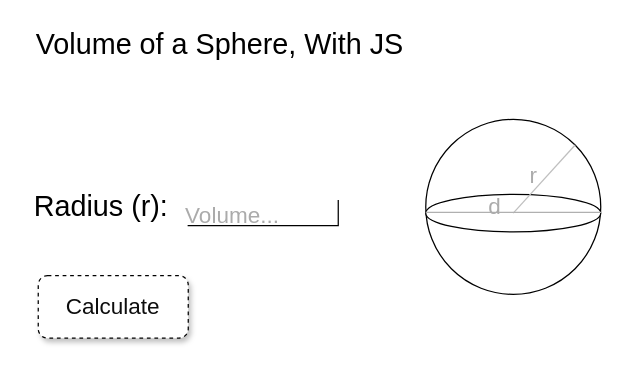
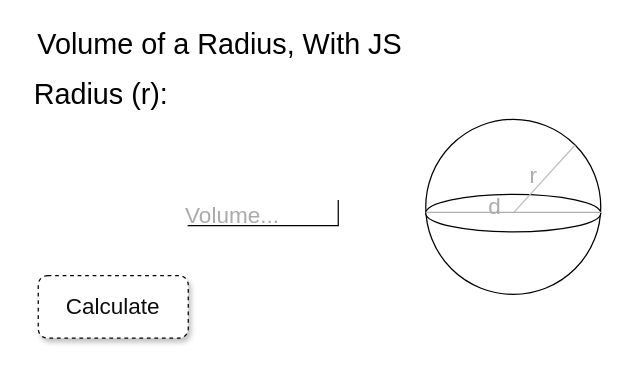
node "Volume of a Sphere, With JS": label "Volume of a Sphere, With JS" -> "Volume of a Radius, With JS"
node "Radius (r):": moved (101, 207) -> (101, 94)
